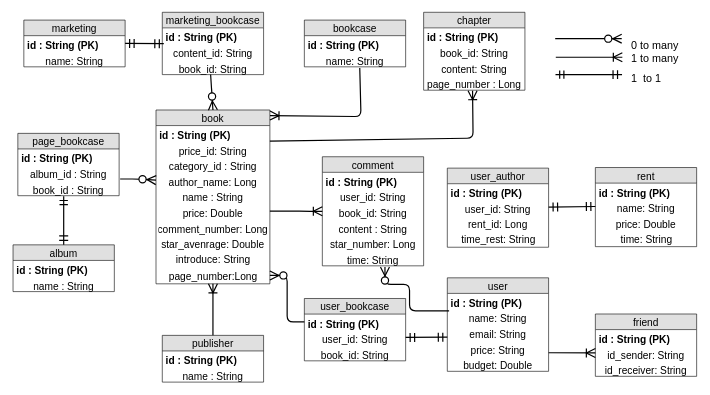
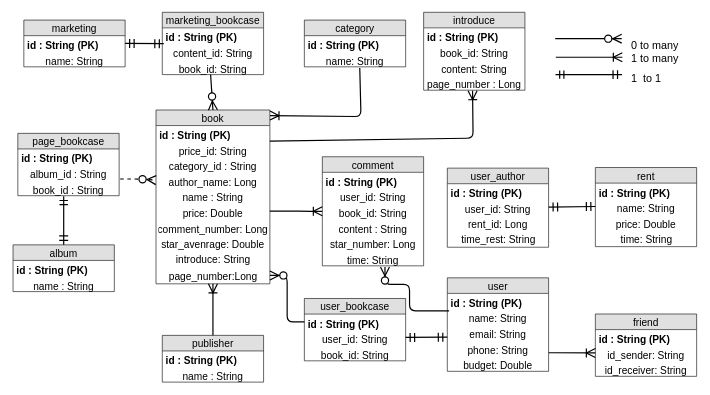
node "chapter": label "chapter" -> "introduce"
node "bookcase": label "bookcase" -> "category"
edge "album_id : String" -> "author_name: Long": style solid -> dashed
node "price: String": label "price: String" -> "phone: String"
